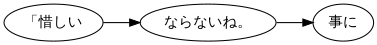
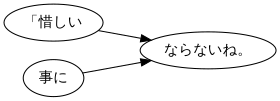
edge "ならないね。" -> "事に": reversed
